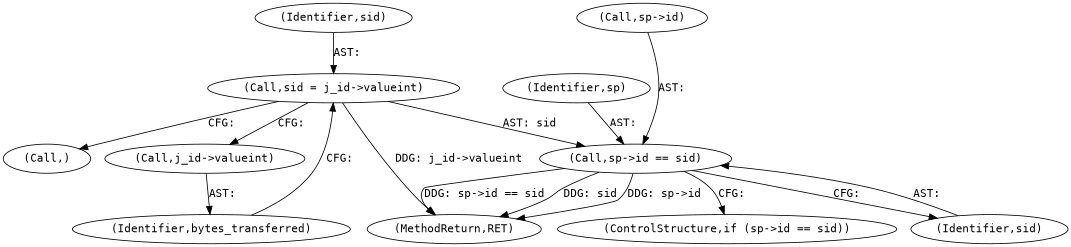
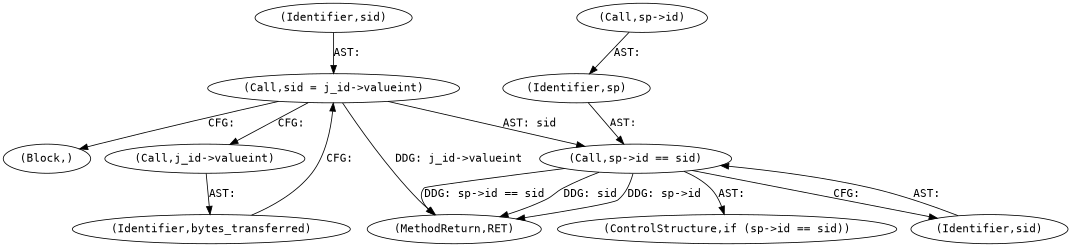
edge "(Call,sp->id)" -> "(Call,sp->id == sid)": now "(Call,sp->id)" -> "(Identifier,sp)"
node "(Call,)": label "(Call,)" -> "(Block,)"
edge "(Call,sp->id == sid)" -> "(ControlStructure,if (sp->id == sid))": label "CFG: " -> "AST: "
